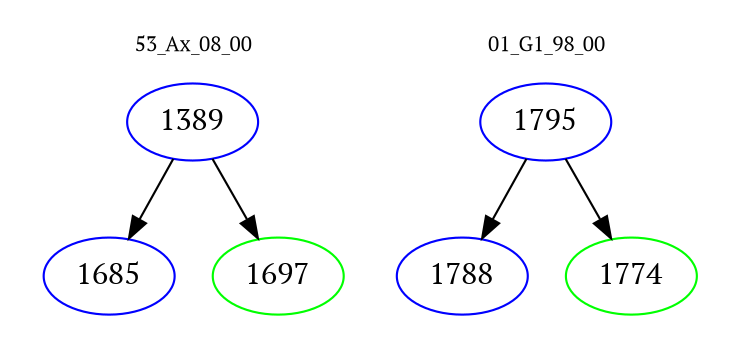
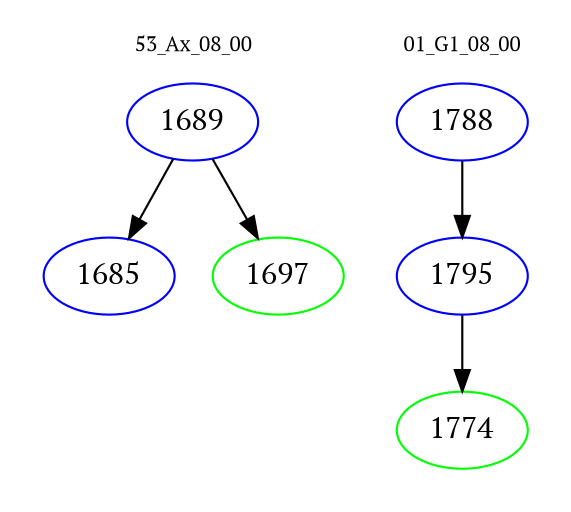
cluster "01_G1_98_00": label "01_G1_98_00" -> "01_G1_08_00"
node "1389": label "1389" -> "1689"
edge "1795" -> "1788": reversed
